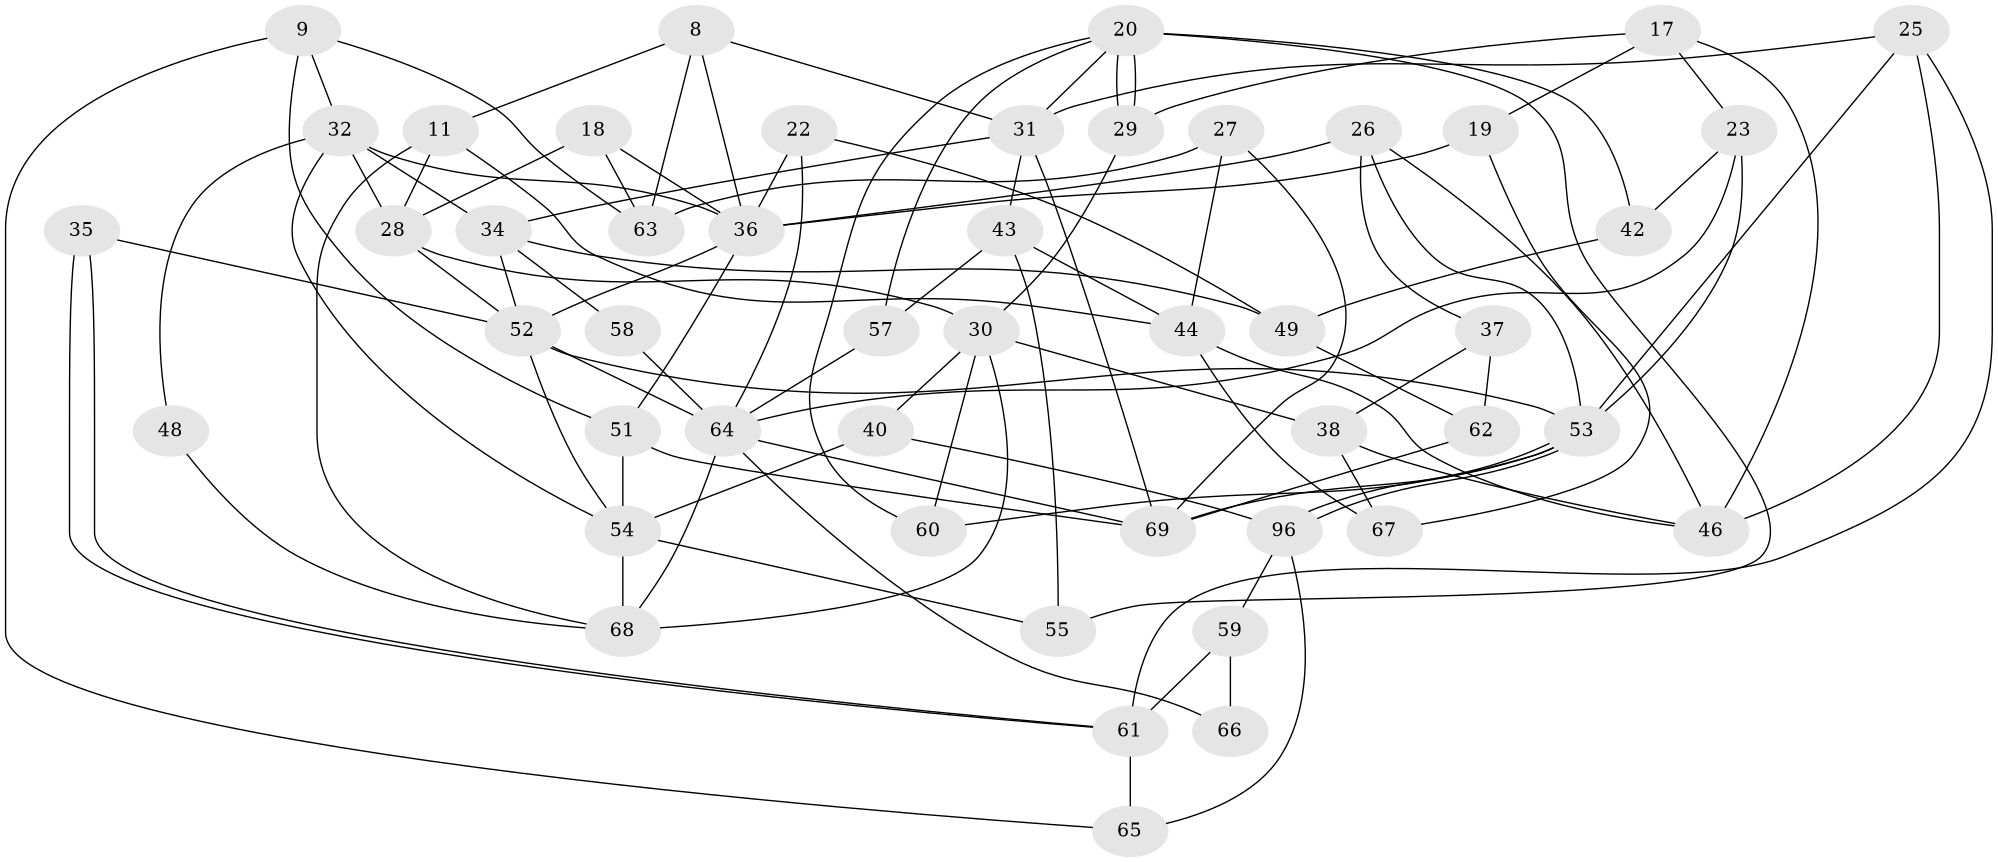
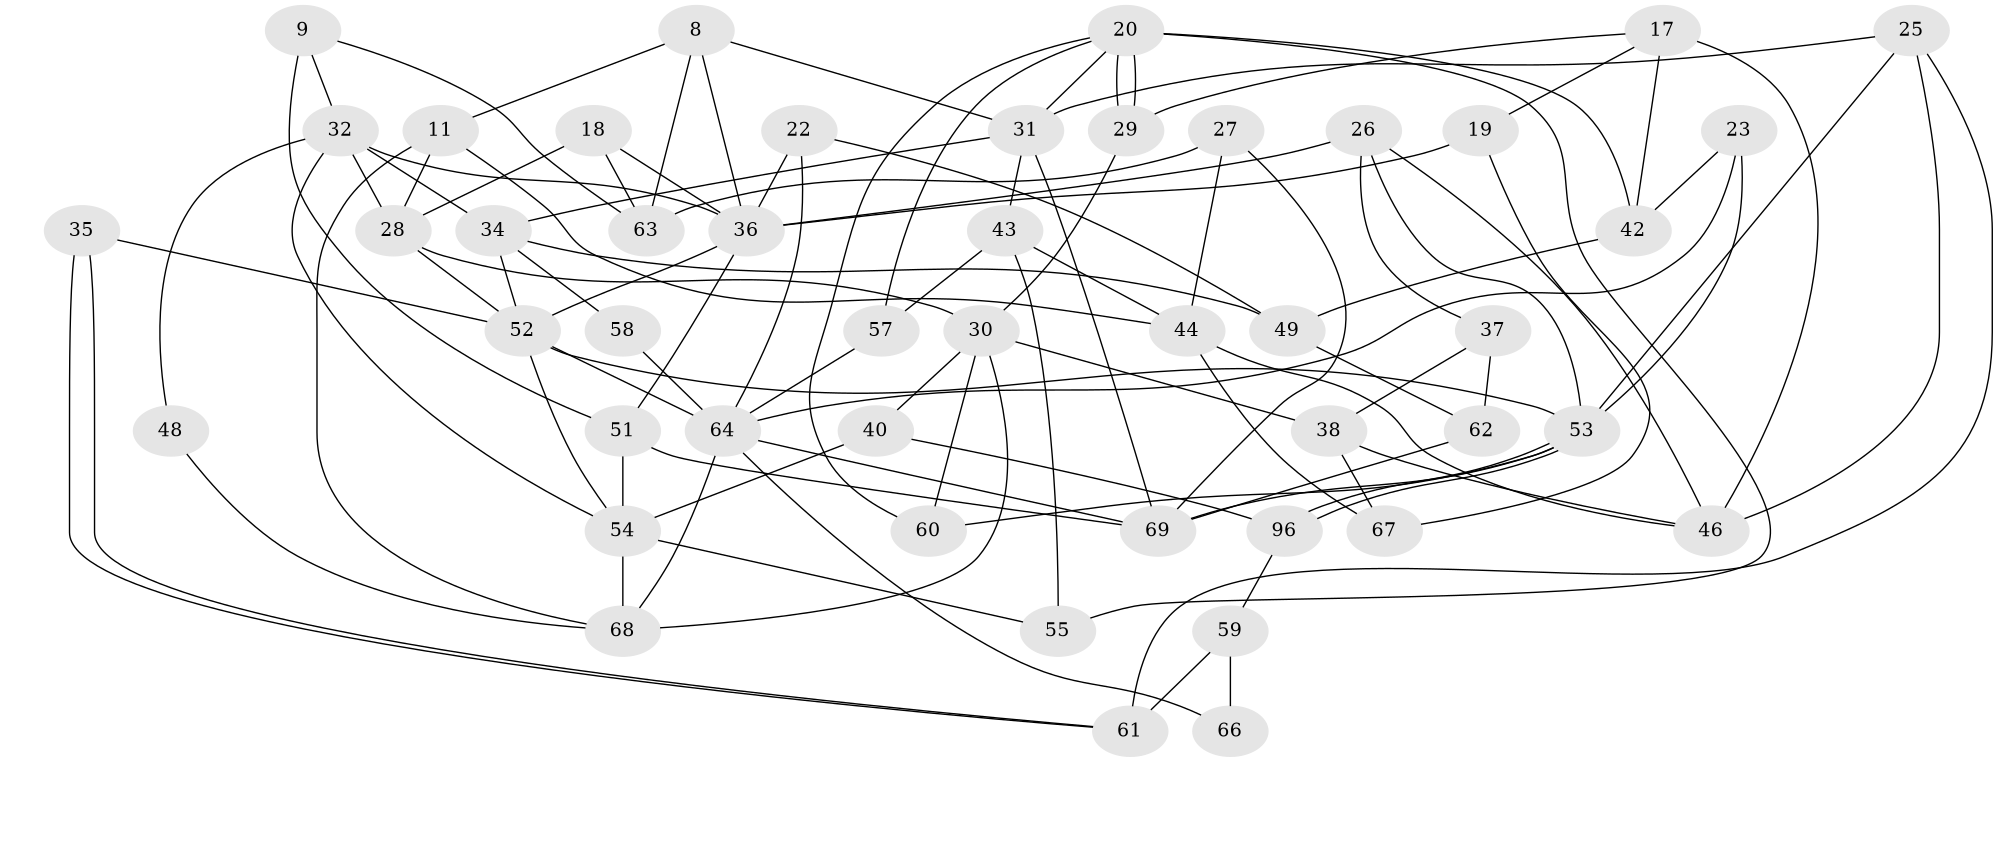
edge "17" -- "23": now "17" -- "42"
node "65": removed
